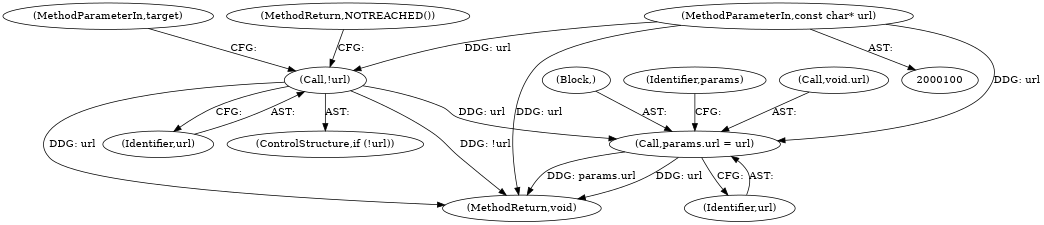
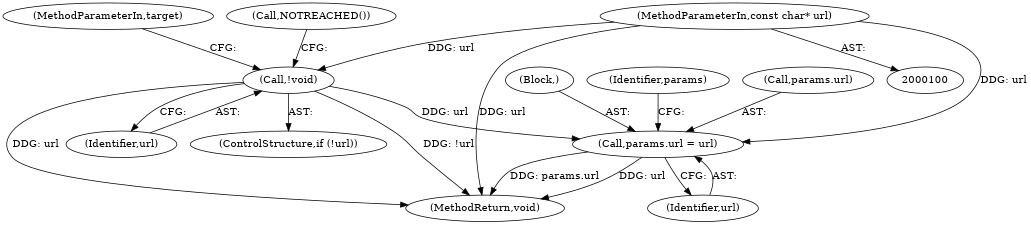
node "(MethodReturn,NOTREACHED())": label "(MethodReturn,NOTREACHED())" -> "(Call,NOTREACHED())"
node "(Call,!url)": label "(Call,!url)" -> "(Call,!void)"
node "(Call,void.url)": label "(Call,void.url)" -> "(Call,params.url)"
